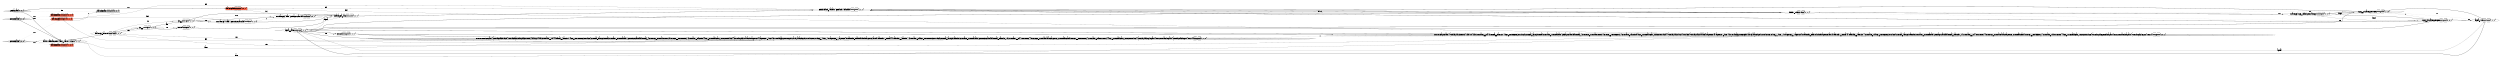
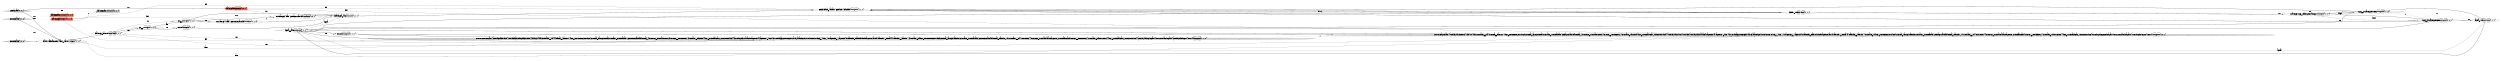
edge "anyReal == false@@@22@@@['1', '1', '1']" -> "boolean anyReal = false@@@11@@@['1', '1', '1']": reversed
node "final IndexReader r@@@2@@@['1', '0', '0']": removed
